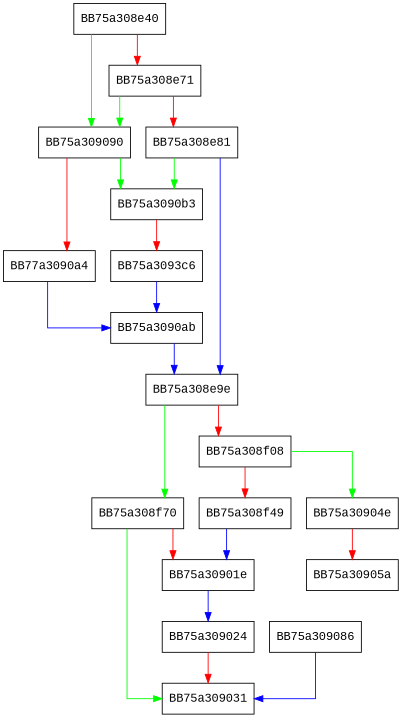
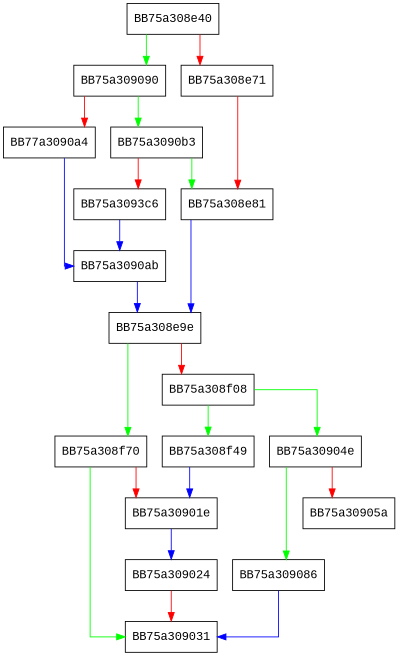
edge "BB75a308e71" -> "BB75a309090": removed
edge "BB75a308e81" -> "BB75a3090b3": reversed
edge "BB75a308f08" -> "BB75a308f49": color red -> green
edge "BB75a30904e" -> "BB75a309086": added
